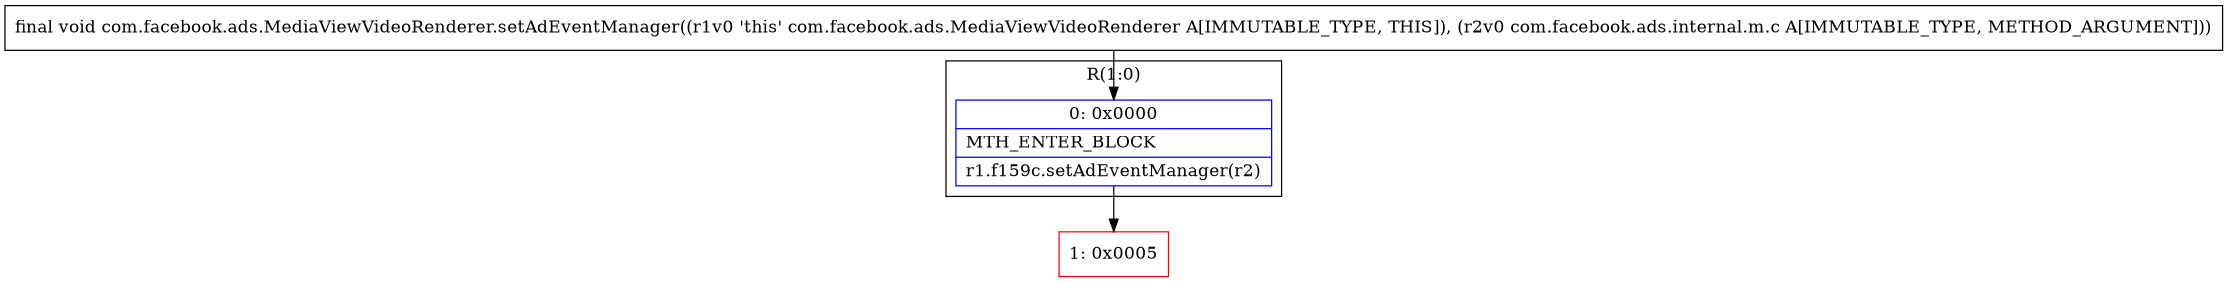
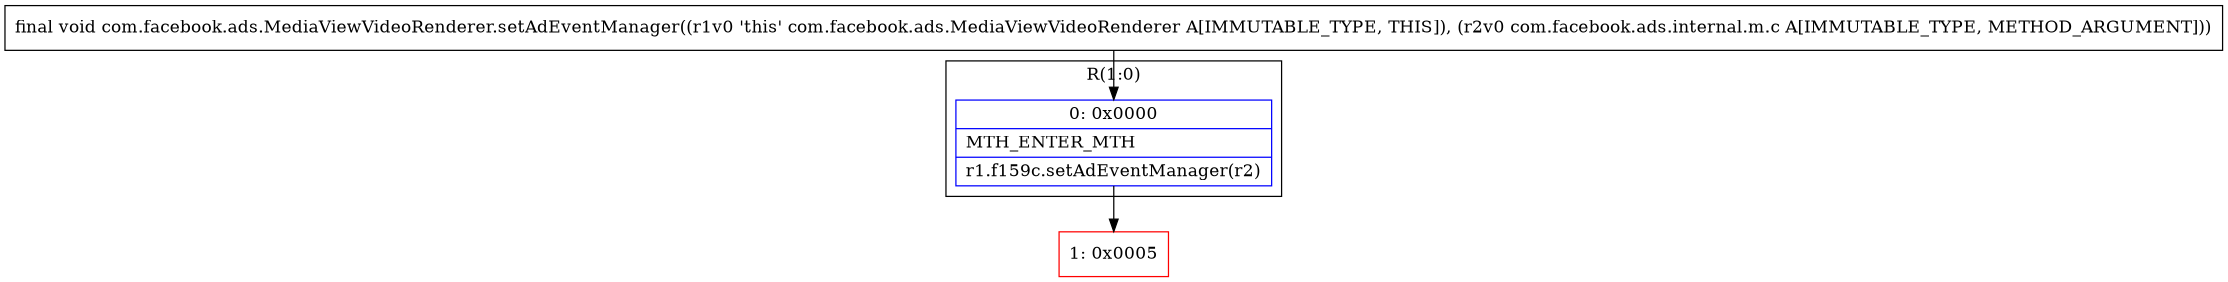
node "0: 0x0000": text "MTH_ENTER_BLOCK" -> "MTH_ENTER_MTH"
